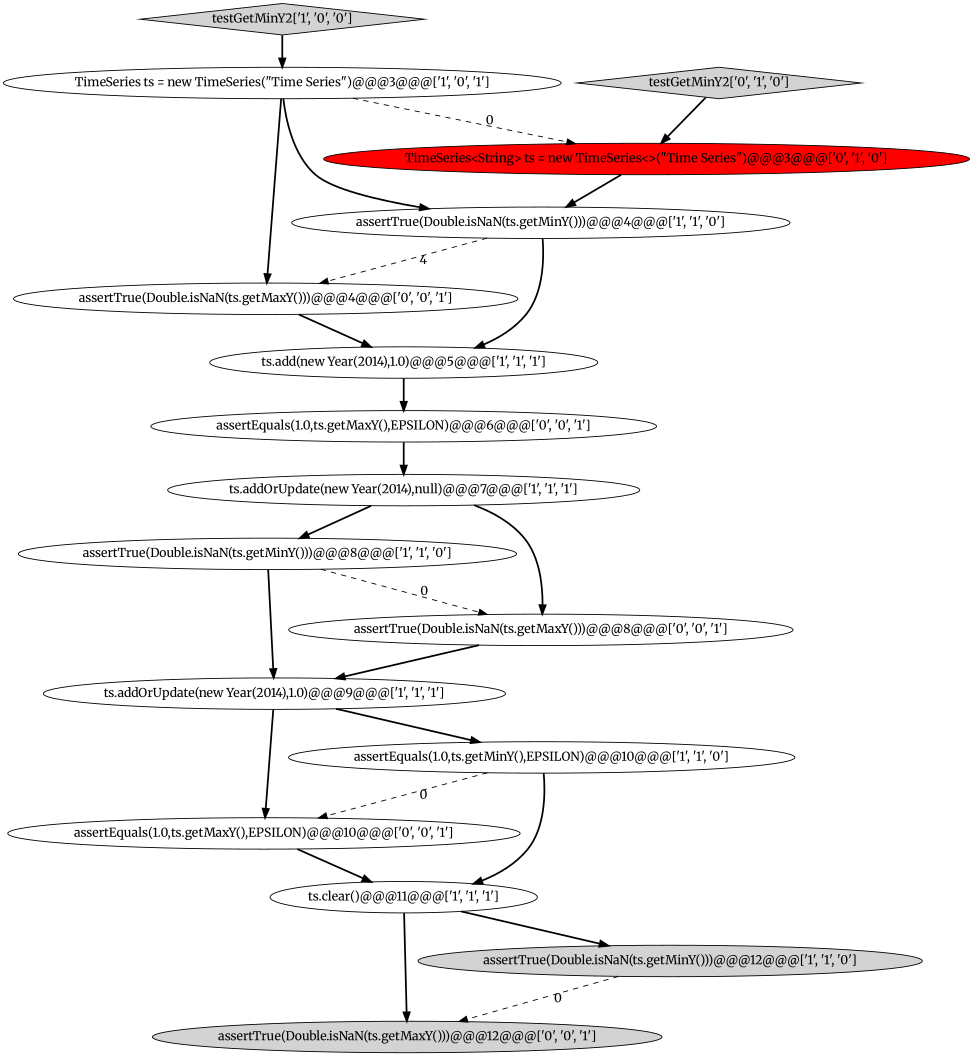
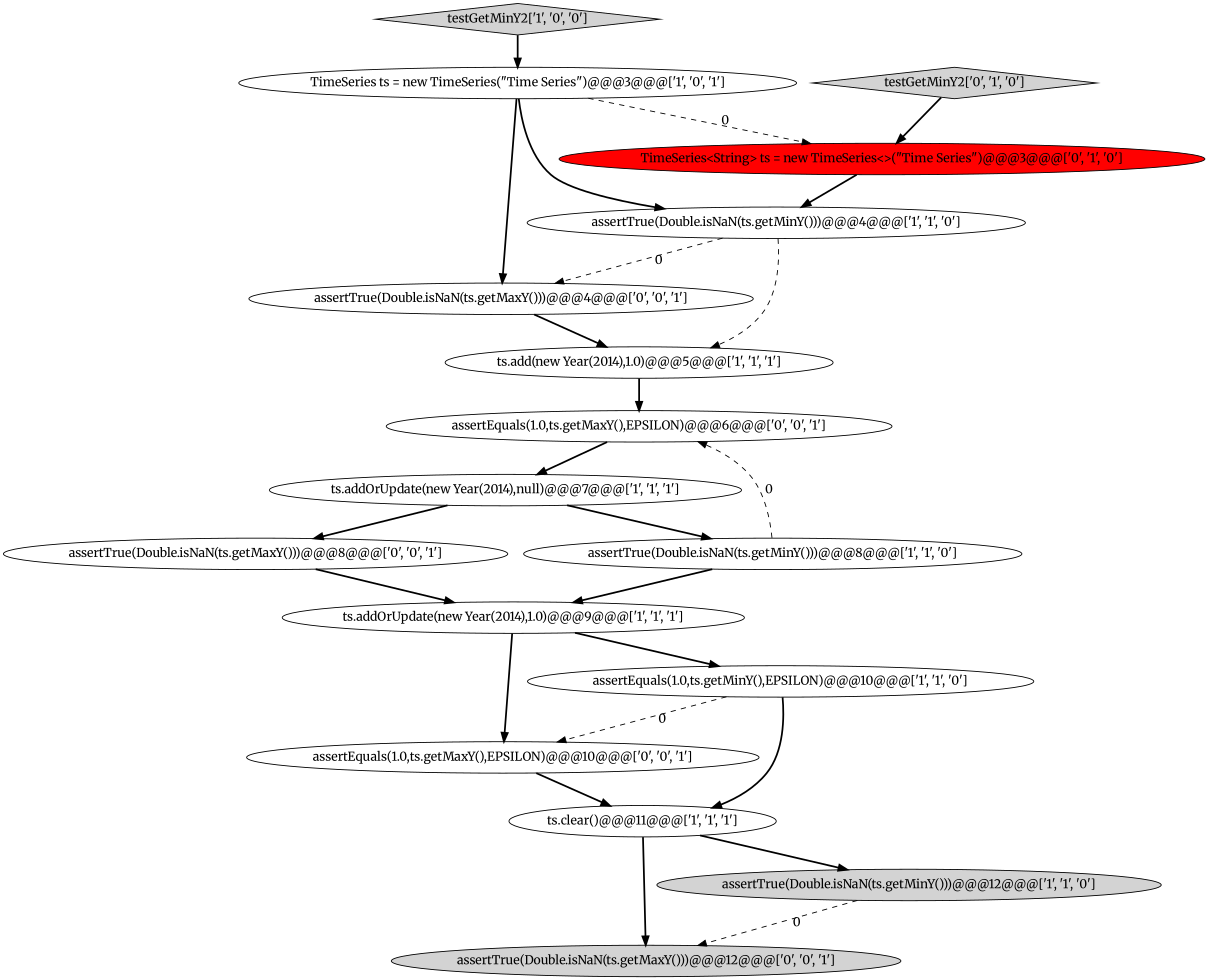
edge "assertTrue(Double.isNaN(ts.getMinY()))@@@4@@@['1', '1', '0']" -> "assertTrue(Double.isNaN(ts.getMaxY()))@@@4@@@['0', '0', '1']": label "4" -> "0"
edge "assertTrue(Double.isNaN(ts.getMinY()))@@@4@@@['1', '1', '0']" -> "ts.add(new Year(2014),1.0)@@@5@@@['1', '1', '1']": style bold -> dashed
edge "assertTrue(Double.isNaN(ts.getMinY()))@@@8@@@['1', '1', '0']" -> "assertTrue(Double.isNaN(ts.getMaxY()))@@@8@@@['0', '0', '1']": now "assertTrue(Double.isNaN(ts.getMinY()))@@@8@@@['1', '1', '0']" -> "assertEquals(1.0,ts.getMaxY(),EPSILON)@@@6@@@['0', '0', '1']"
